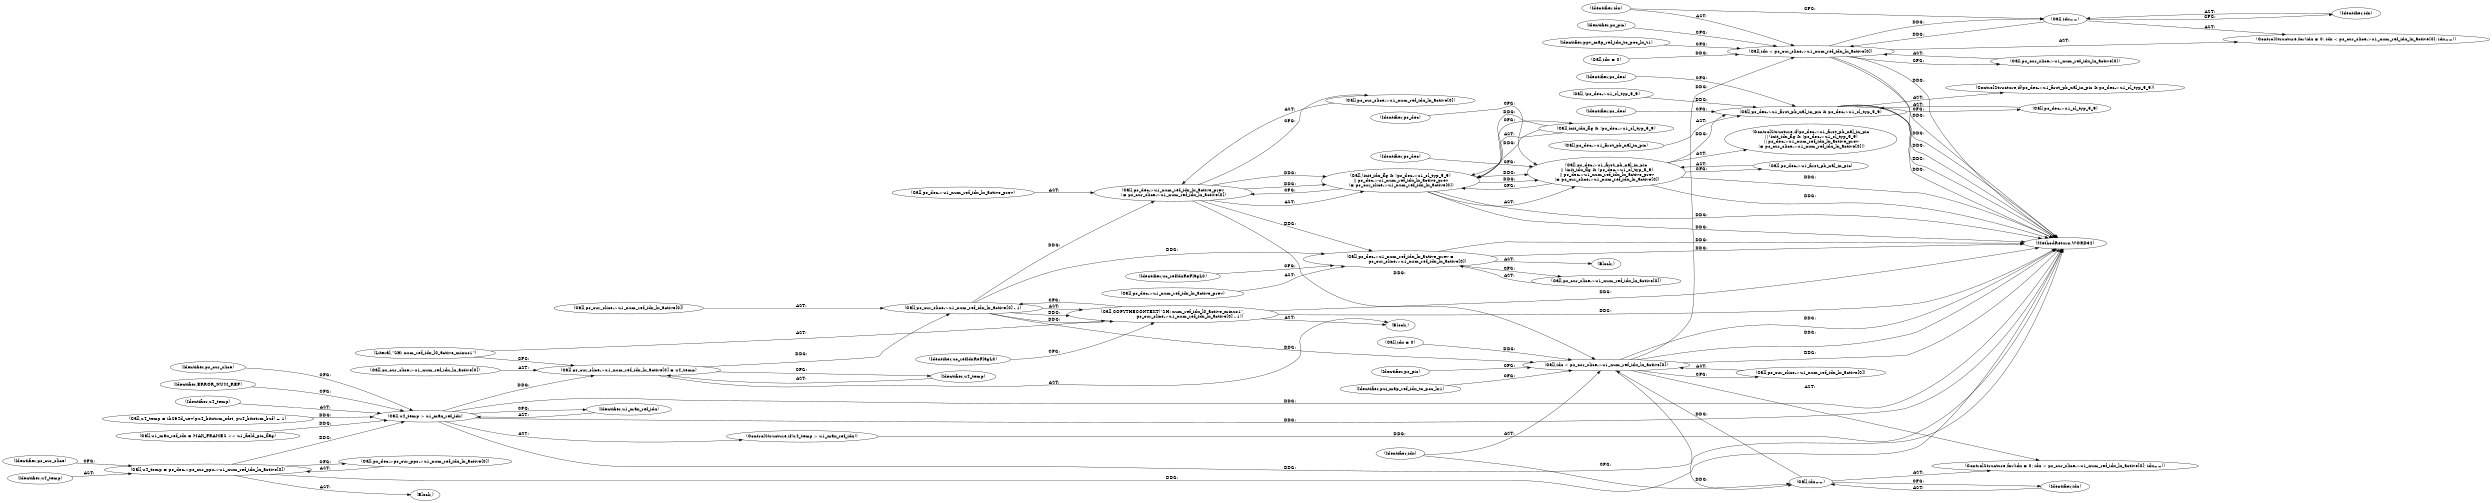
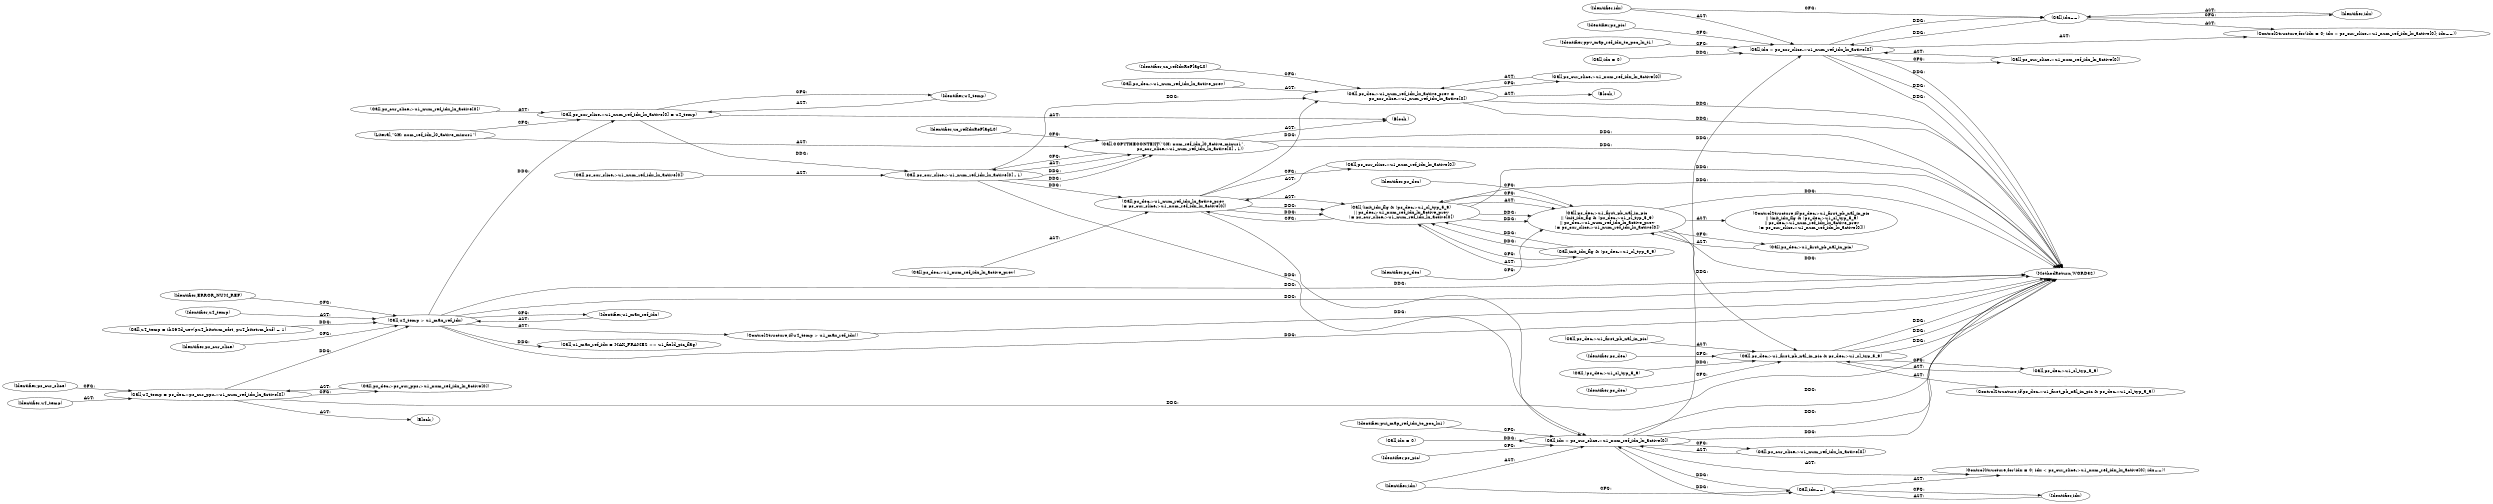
edge "(Call,u1_max_ref_idx = MAX_FRAMES << u1_field_pic_flag)" -> "(Call,u4_temp > u1_max_ref_idx)": reversed
